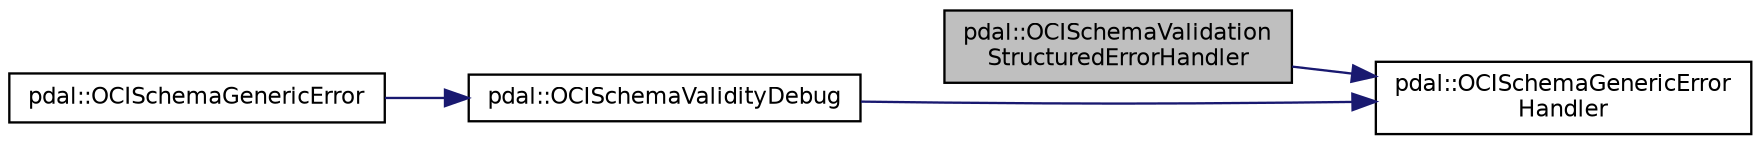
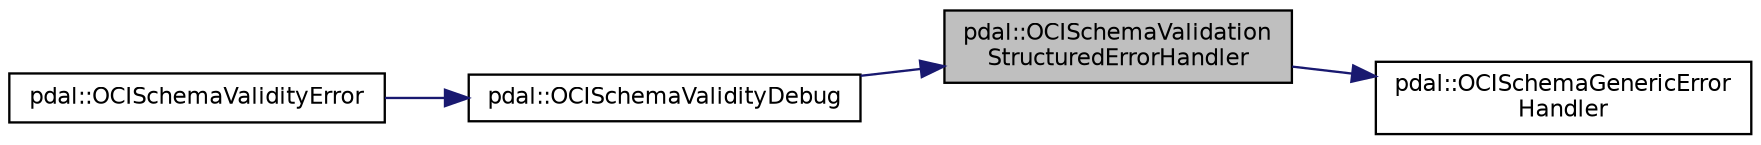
node "pdal::OCISchemaGenericError": label "pdal::OCISchemaGenericError" -> "pdal::OCISchemaValidityError"
edge "pdal::OCISchemaValidityDebug" -> "pdal::OCISchemaGenericError Handler": now "pdal::OCISchemaValidityDebug" -> "pdal::OCISchemaValidation StructuredErrorHandler"
